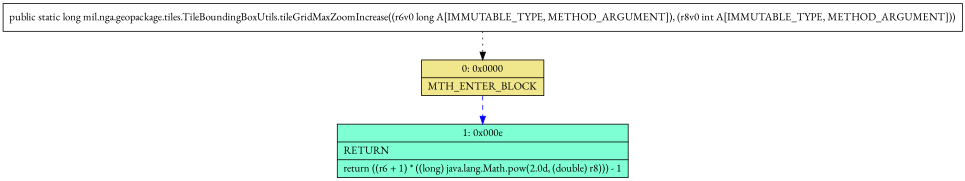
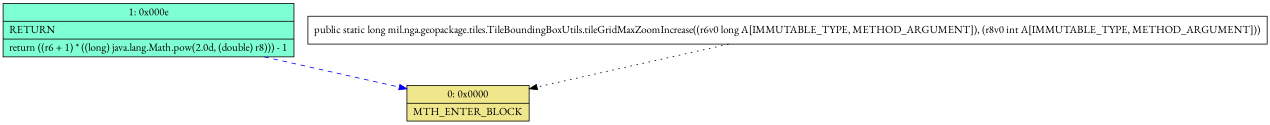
edge "0: 0x0000" -> "1: 0x000e": reversed
